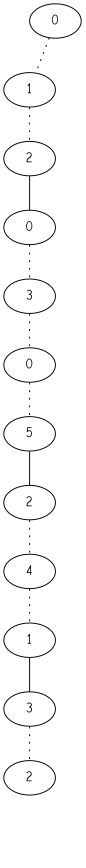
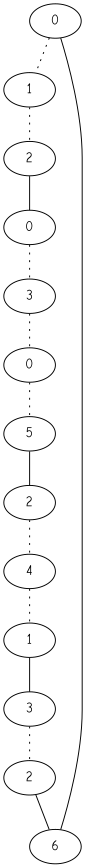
node "6": added
